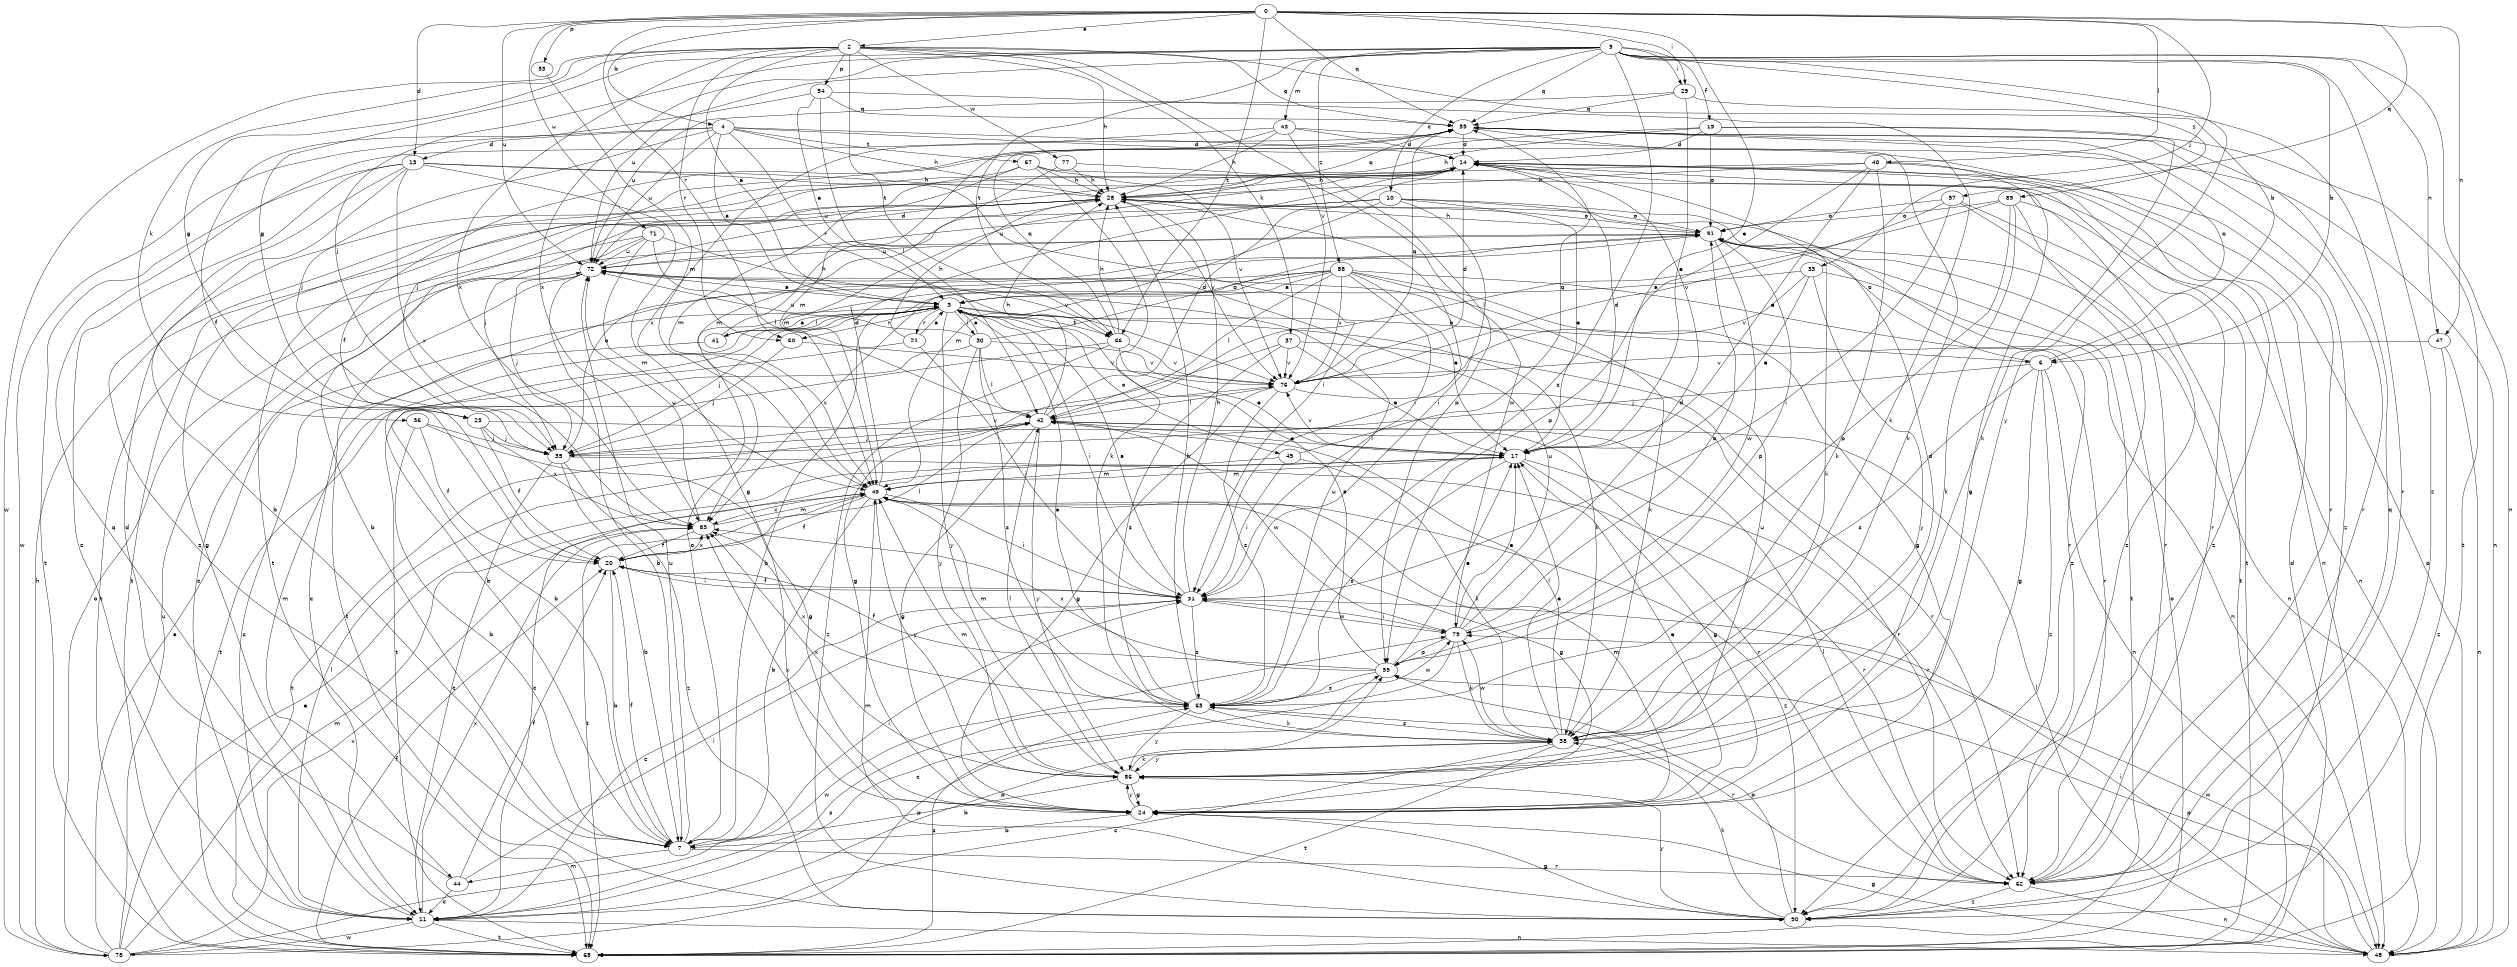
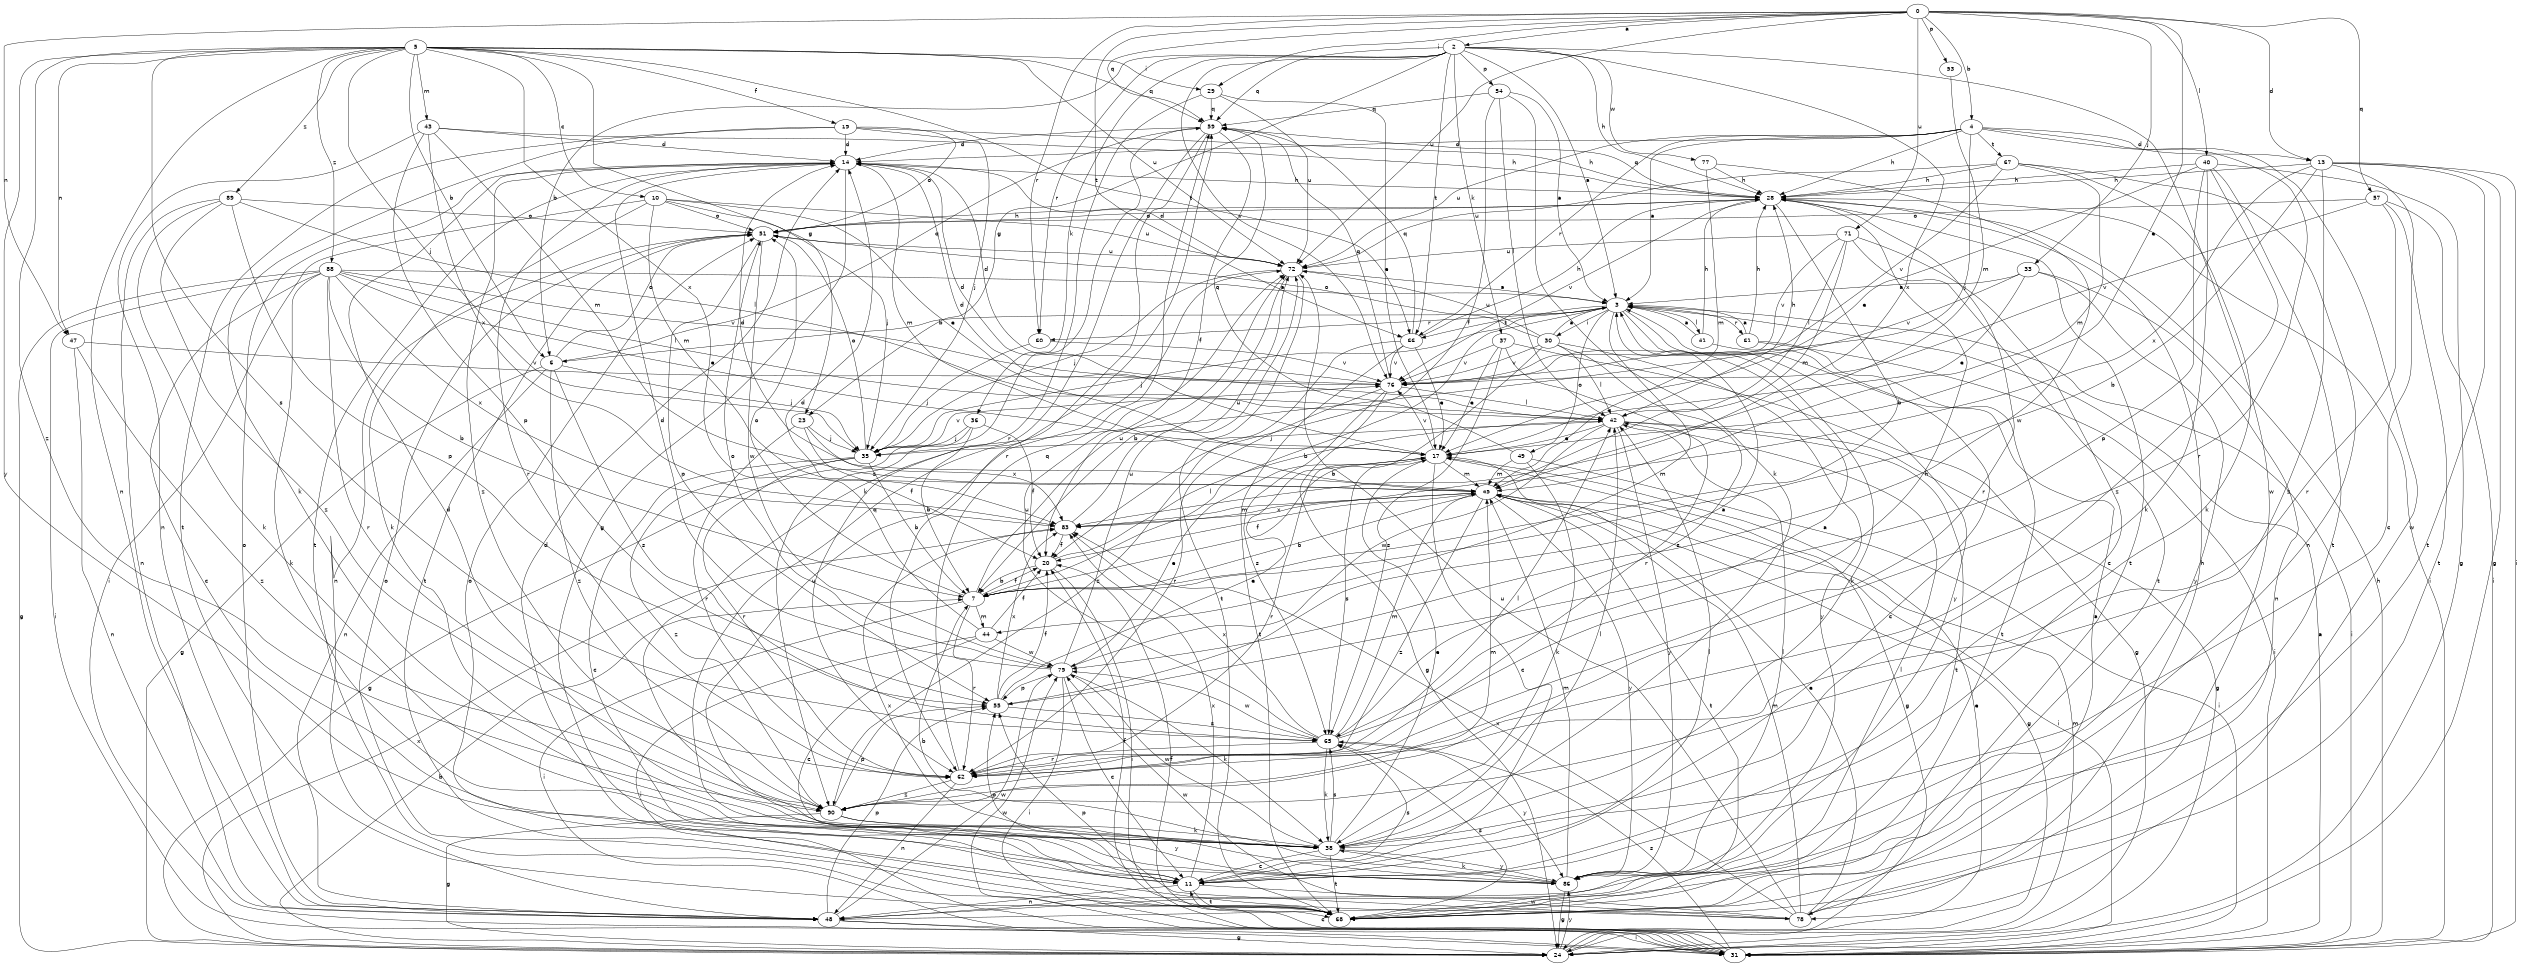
node "21": label "21" -> "61"
edge "20" -> "83": removed, label "x"
edge "44" -> "79": added, label "w"
edge "89" -> "86": now "89" -> "38"
